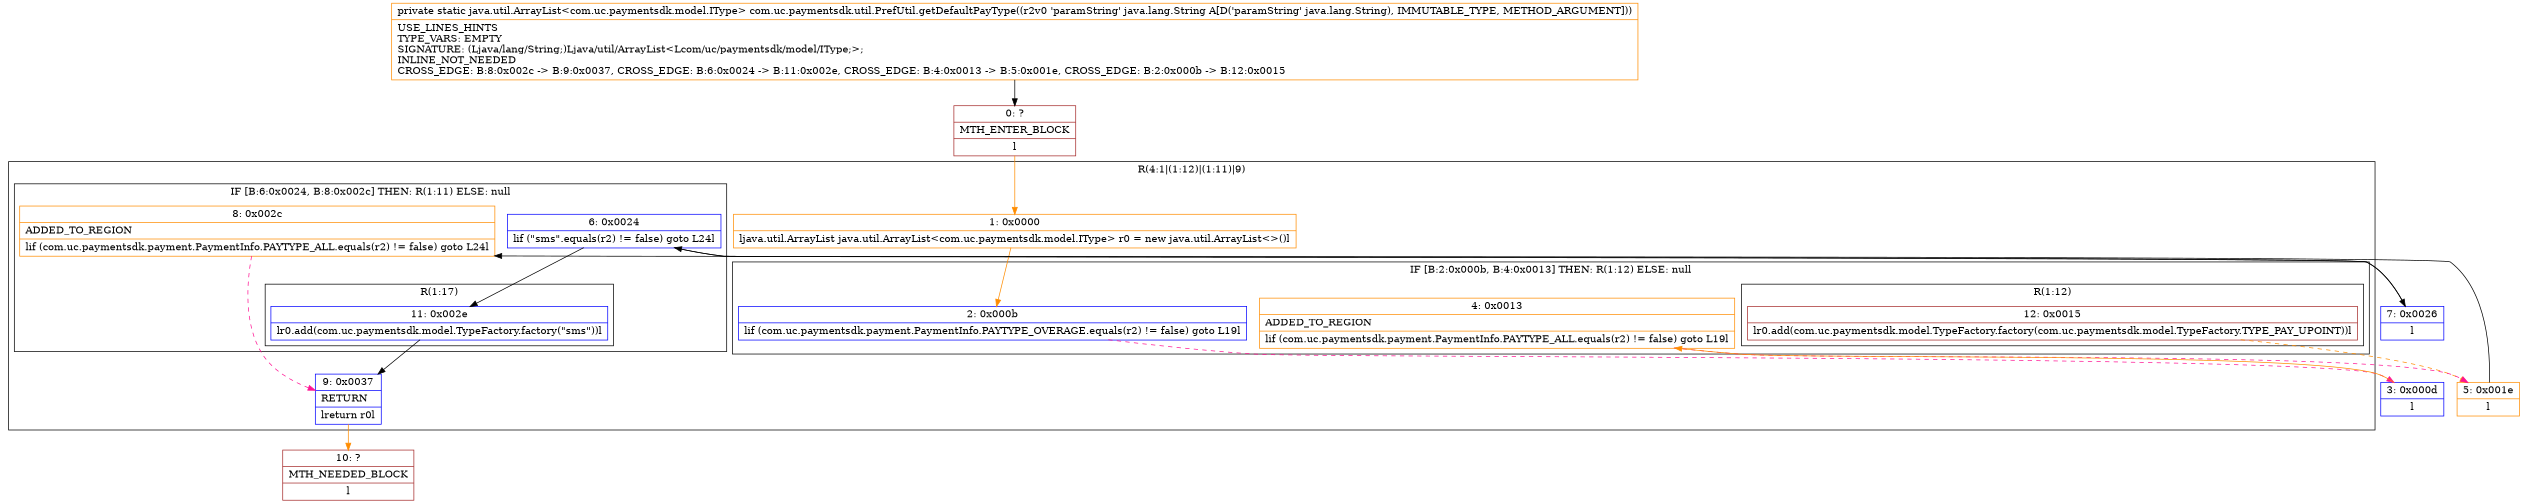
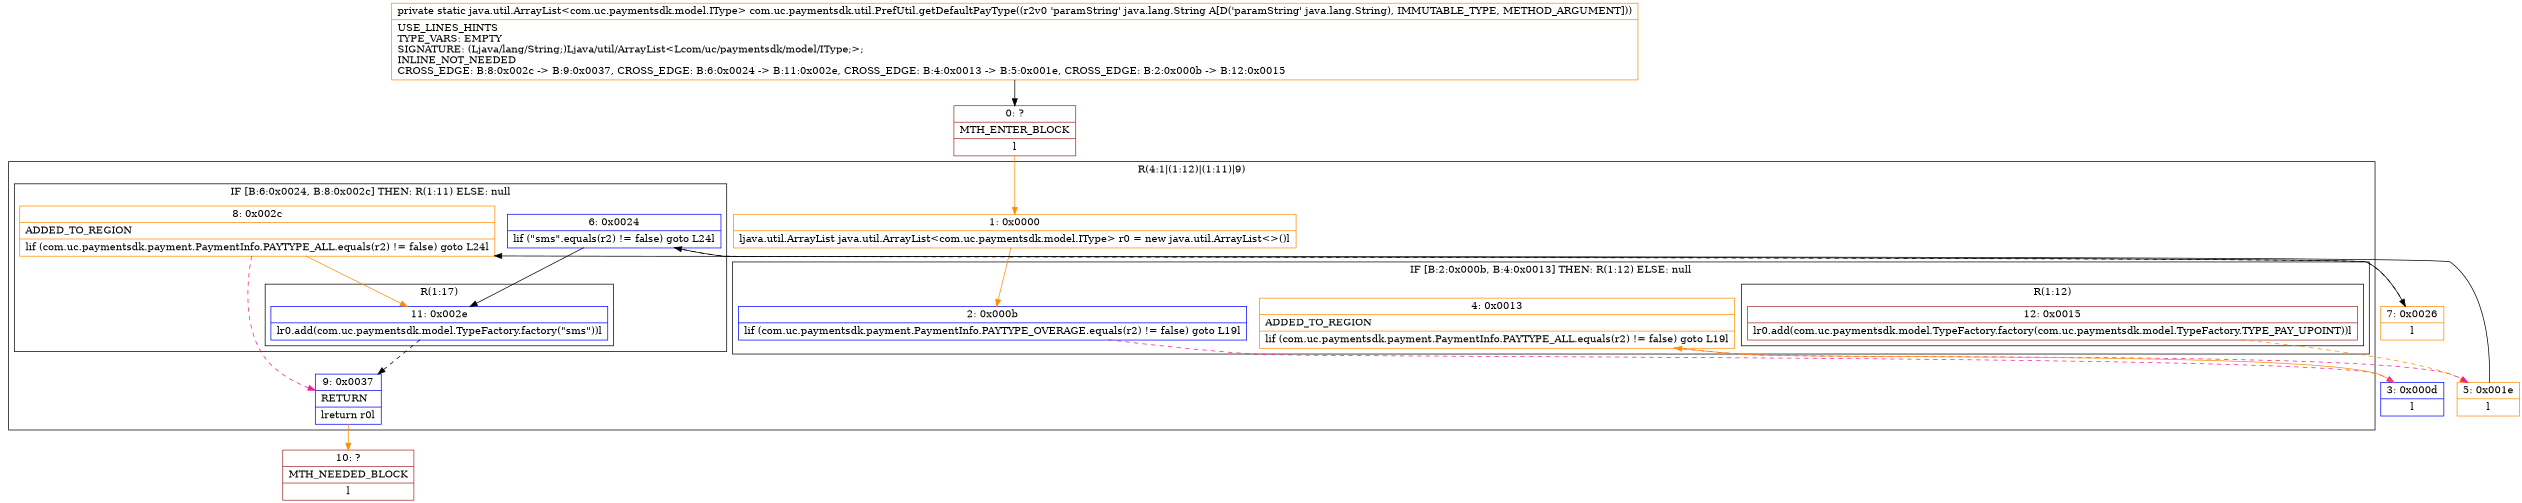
edge "6: 0x0024" -> "7: 0x0026": style solid -> dashed
edge "8: 0x002c" -> "11: 0x002e": added
node "7: 0x0026": color blue -> darkorange
edge "11: 0x002e" -> "9: 0x0037": style solid -> dashed
